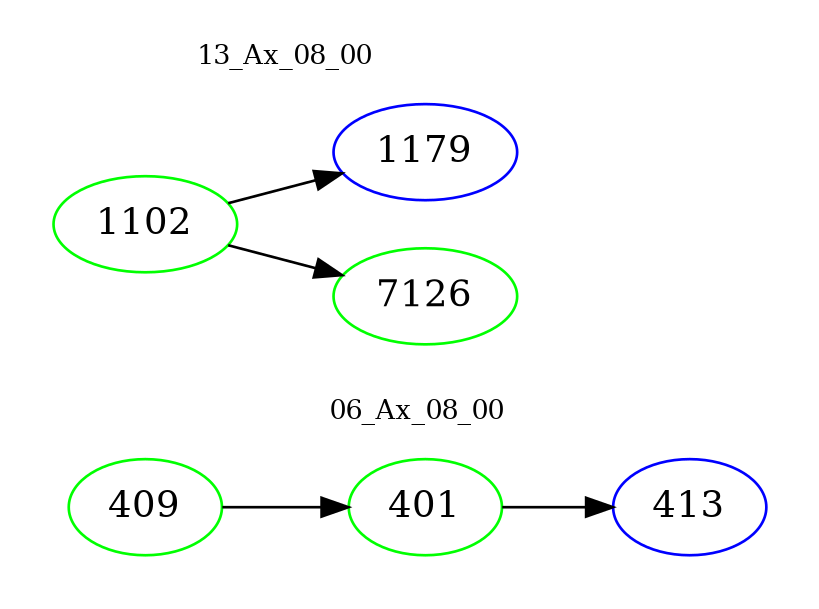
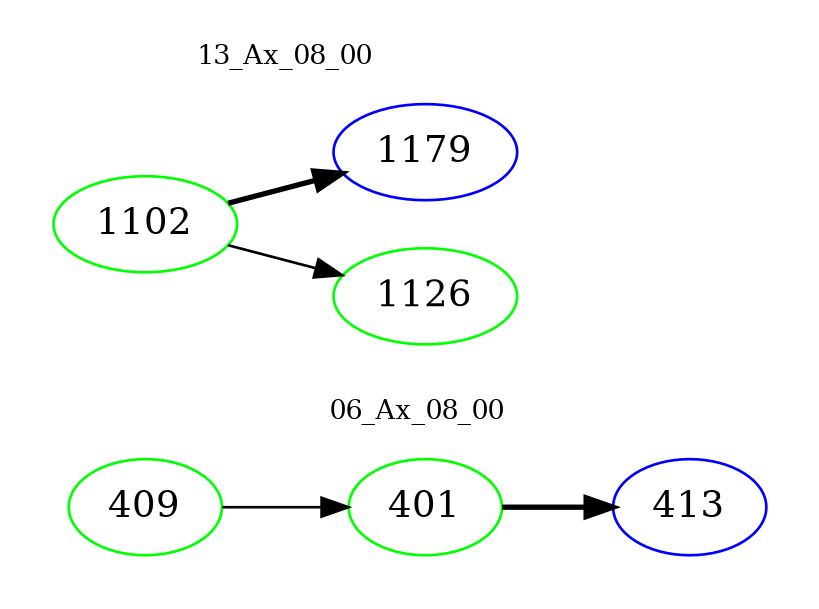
edge "1102" -> "1179": style solid -> bold
node "7126": label "7126" -> "1126"
edge "401" -> "413": style solid -> bold
